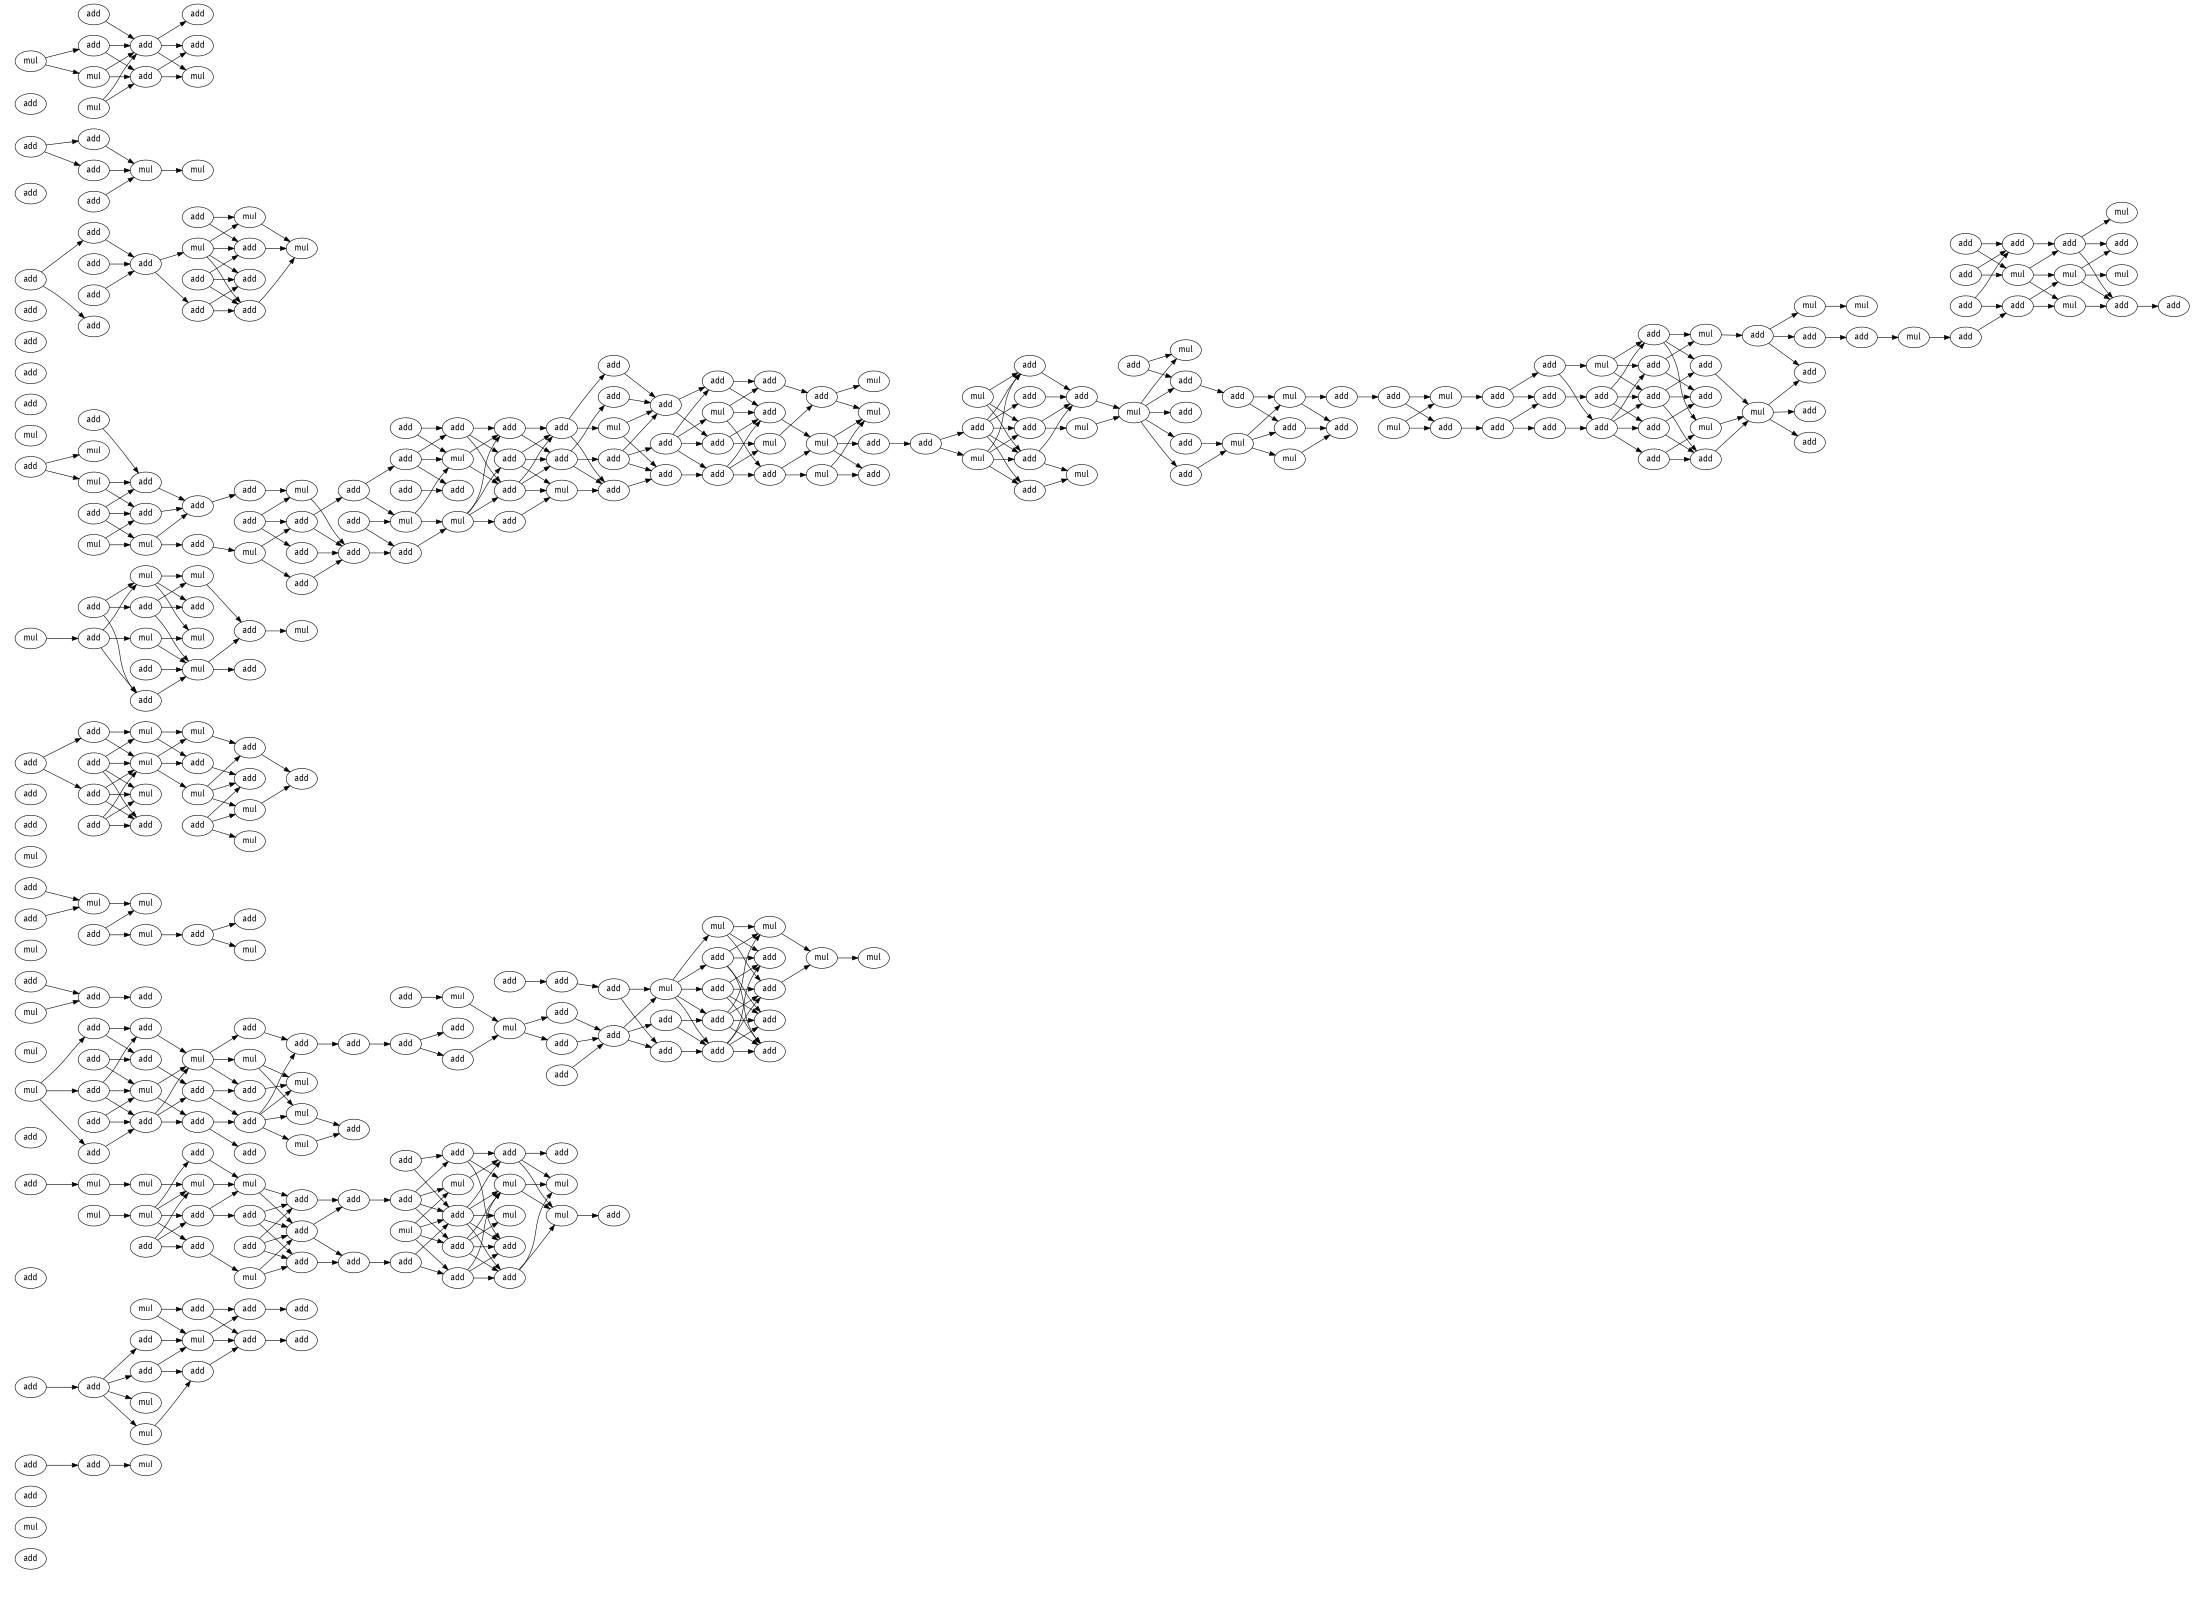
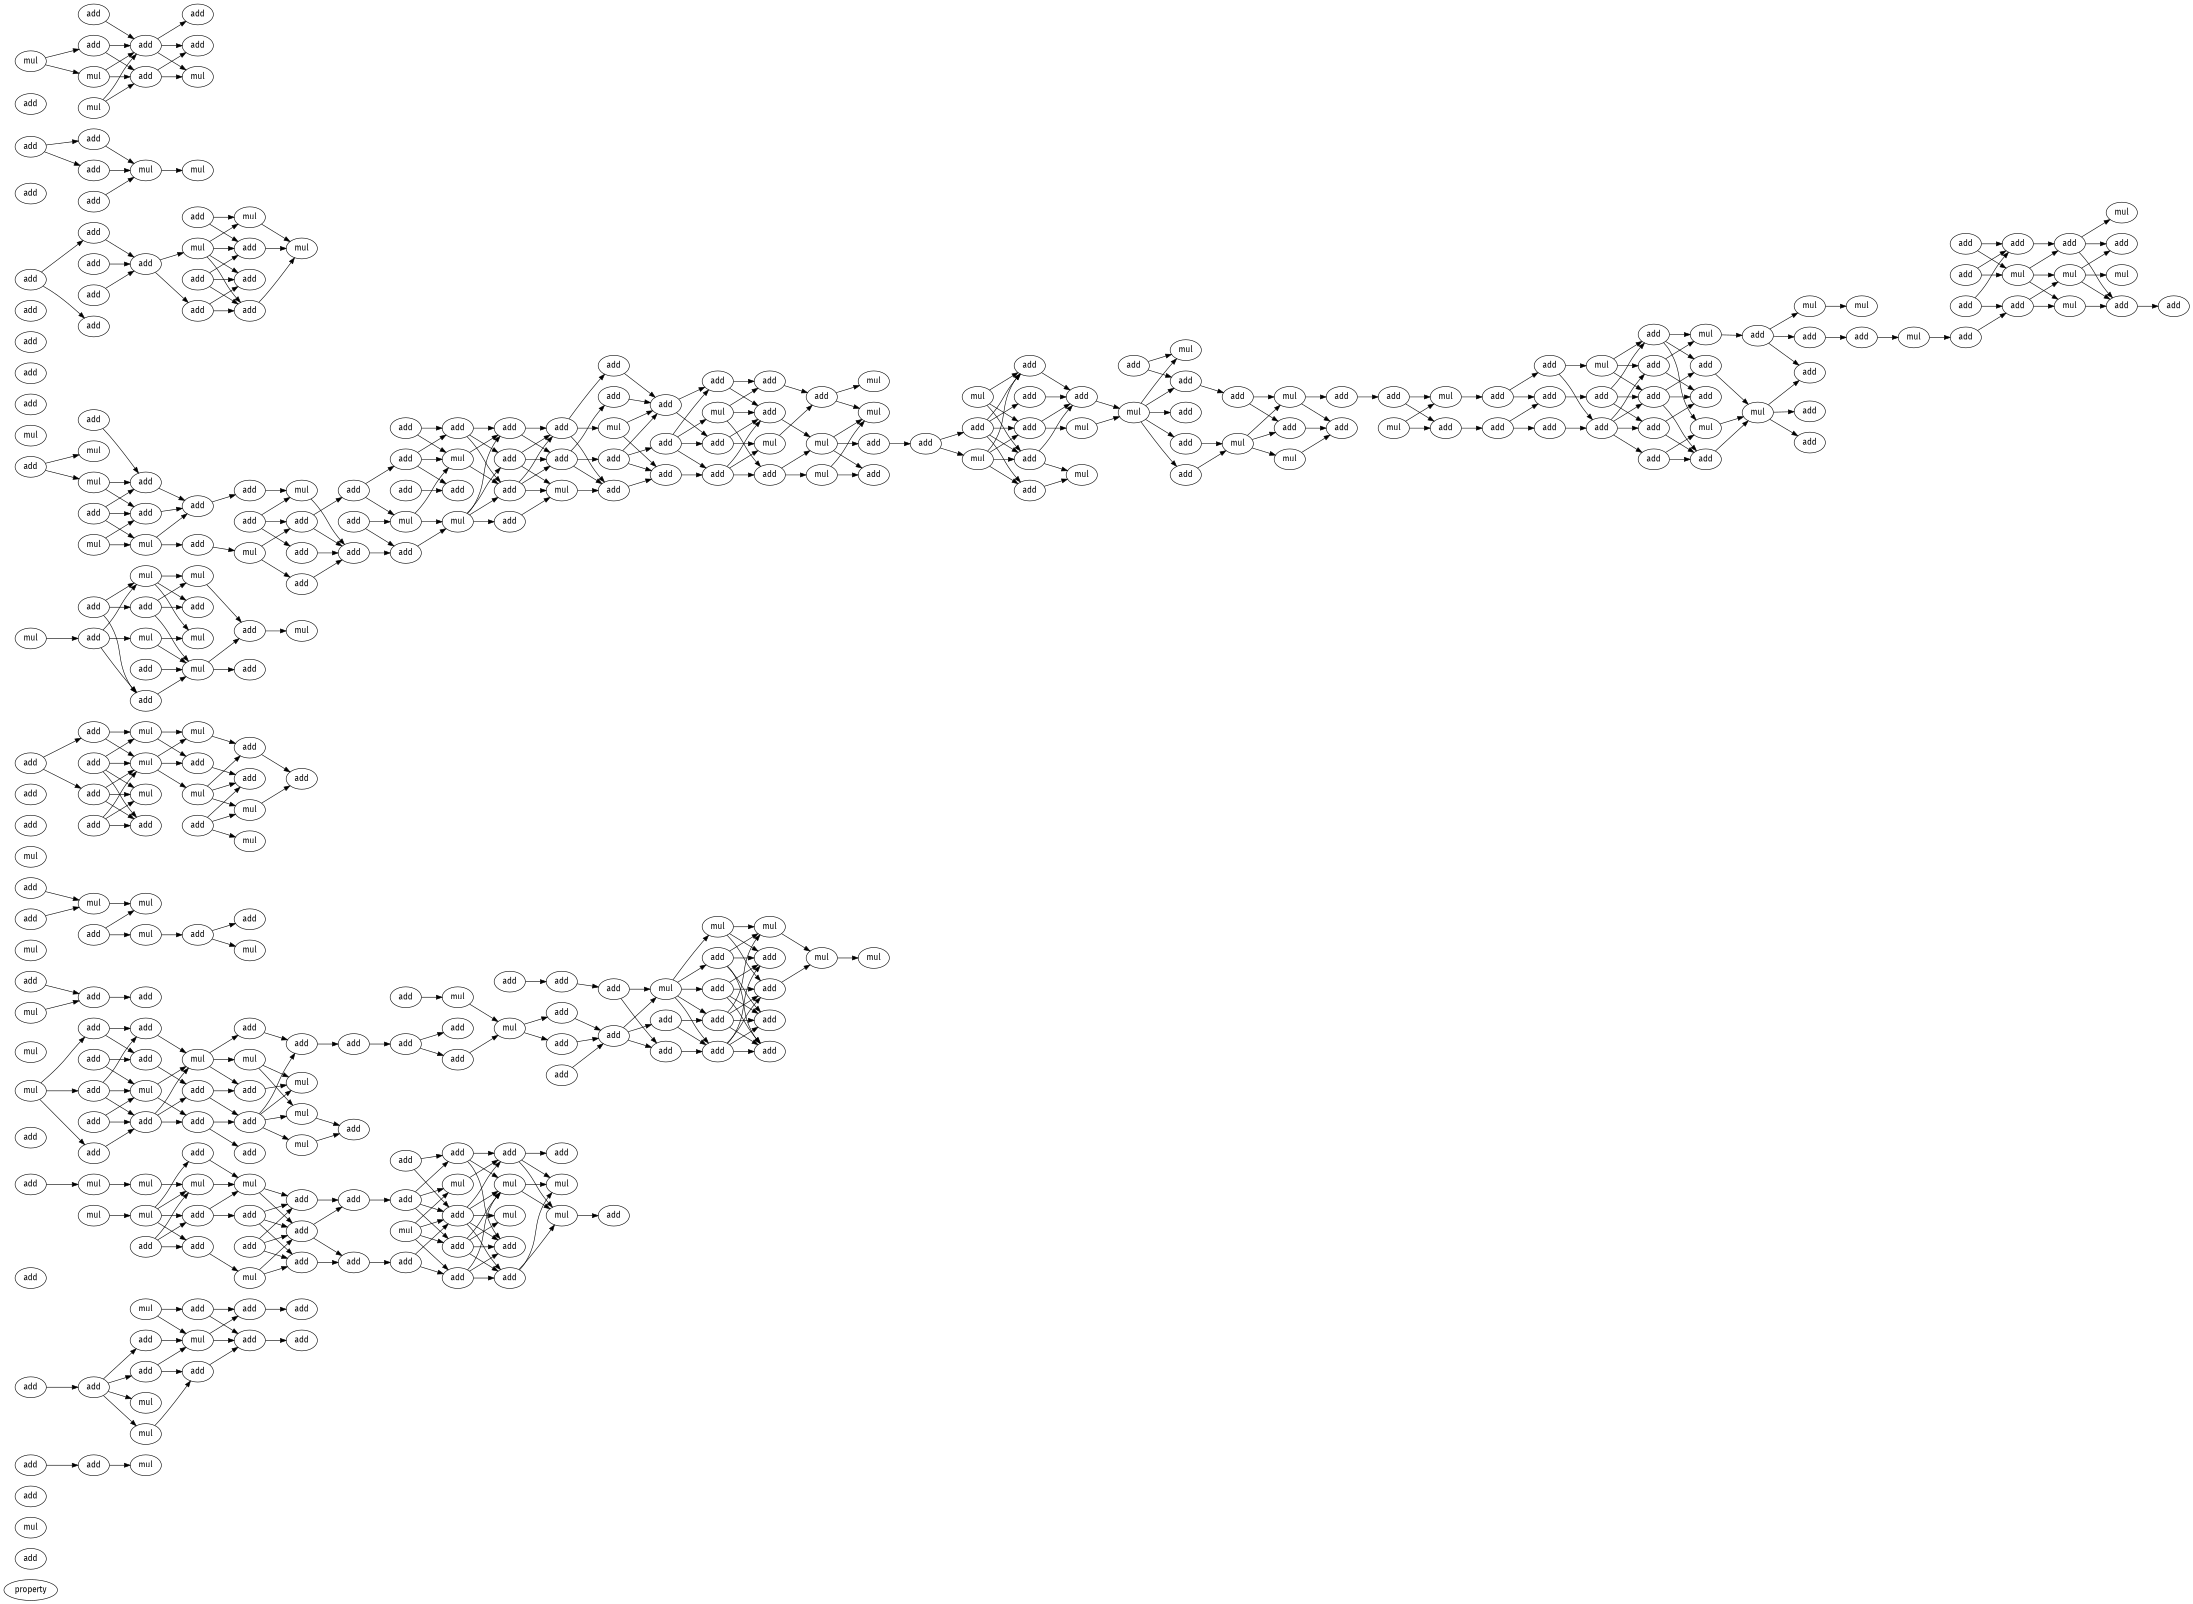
node "property": added
